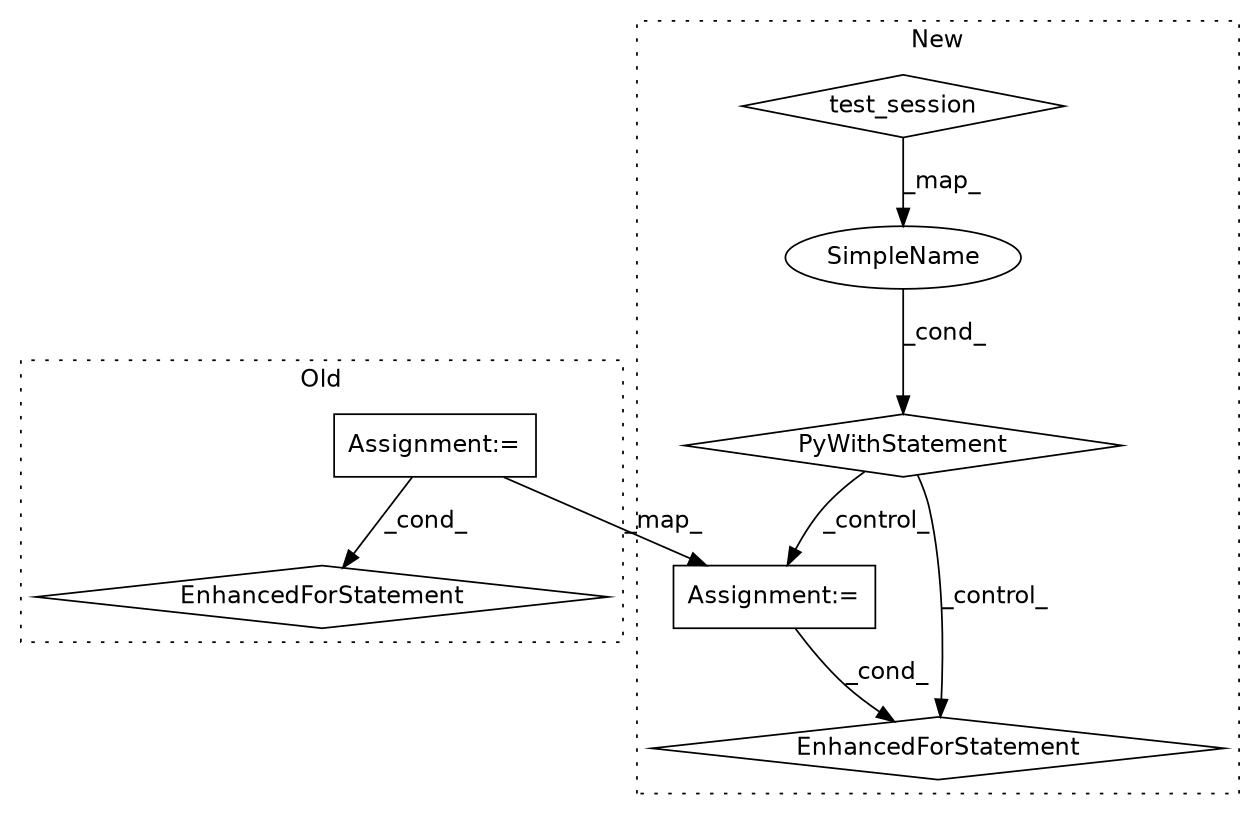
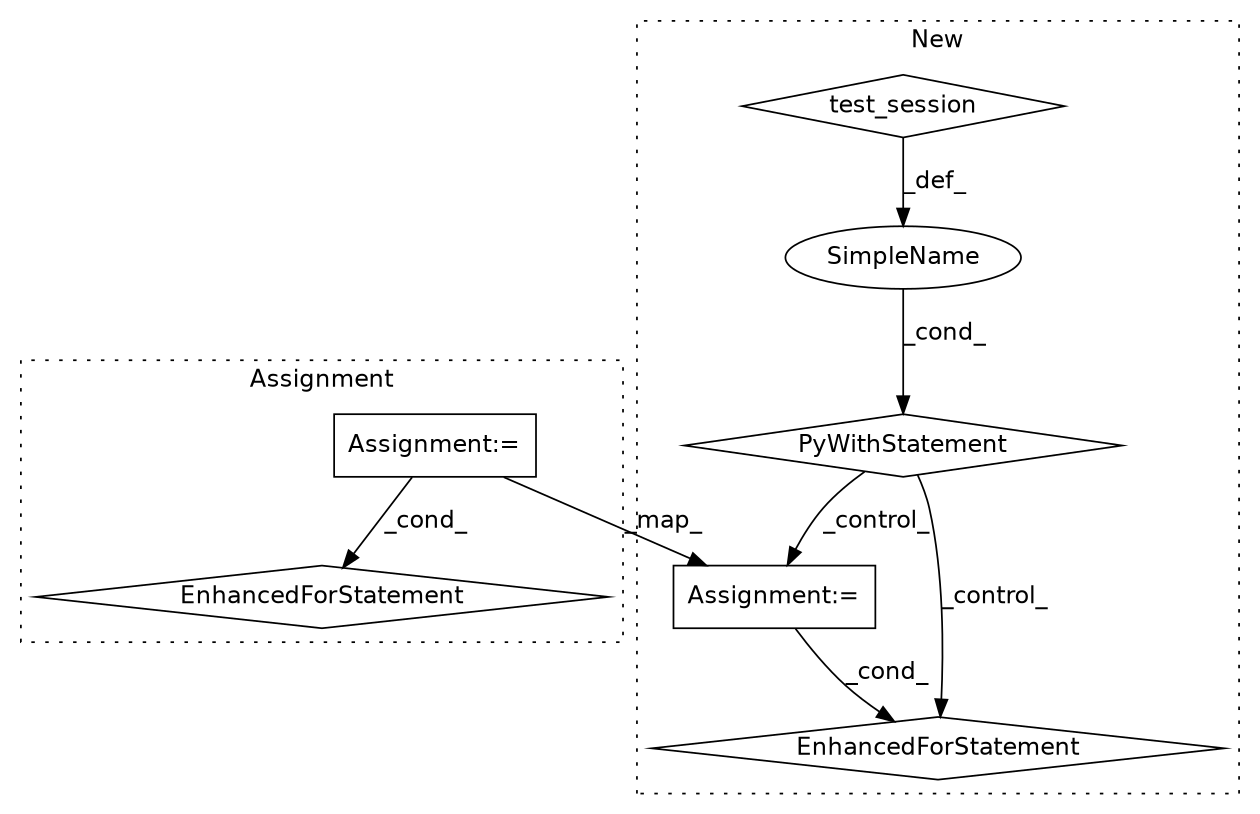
edge "test_session" -> "SimpleName": label "_map_" -> "_def_"
cluster "Old": label "Old" -> "Assignment"
